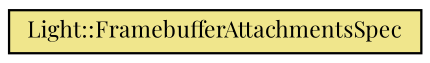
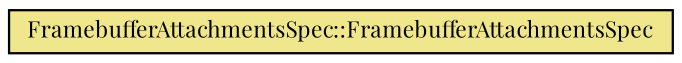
node "Light::FramebufferAttachmentsSpec": label "Light::FramebufferAttachmentsSpec" -> "FramebufferAttachmentsSpec::FramebufferAttachmentsSpec"
